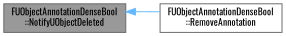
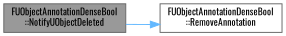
edge "FUObjectAnnotationDenseBool ::RemoveAnnotation" -> "FUObjectAnnotationDenseBool ::NotifyUObjectDeleted": reversed
